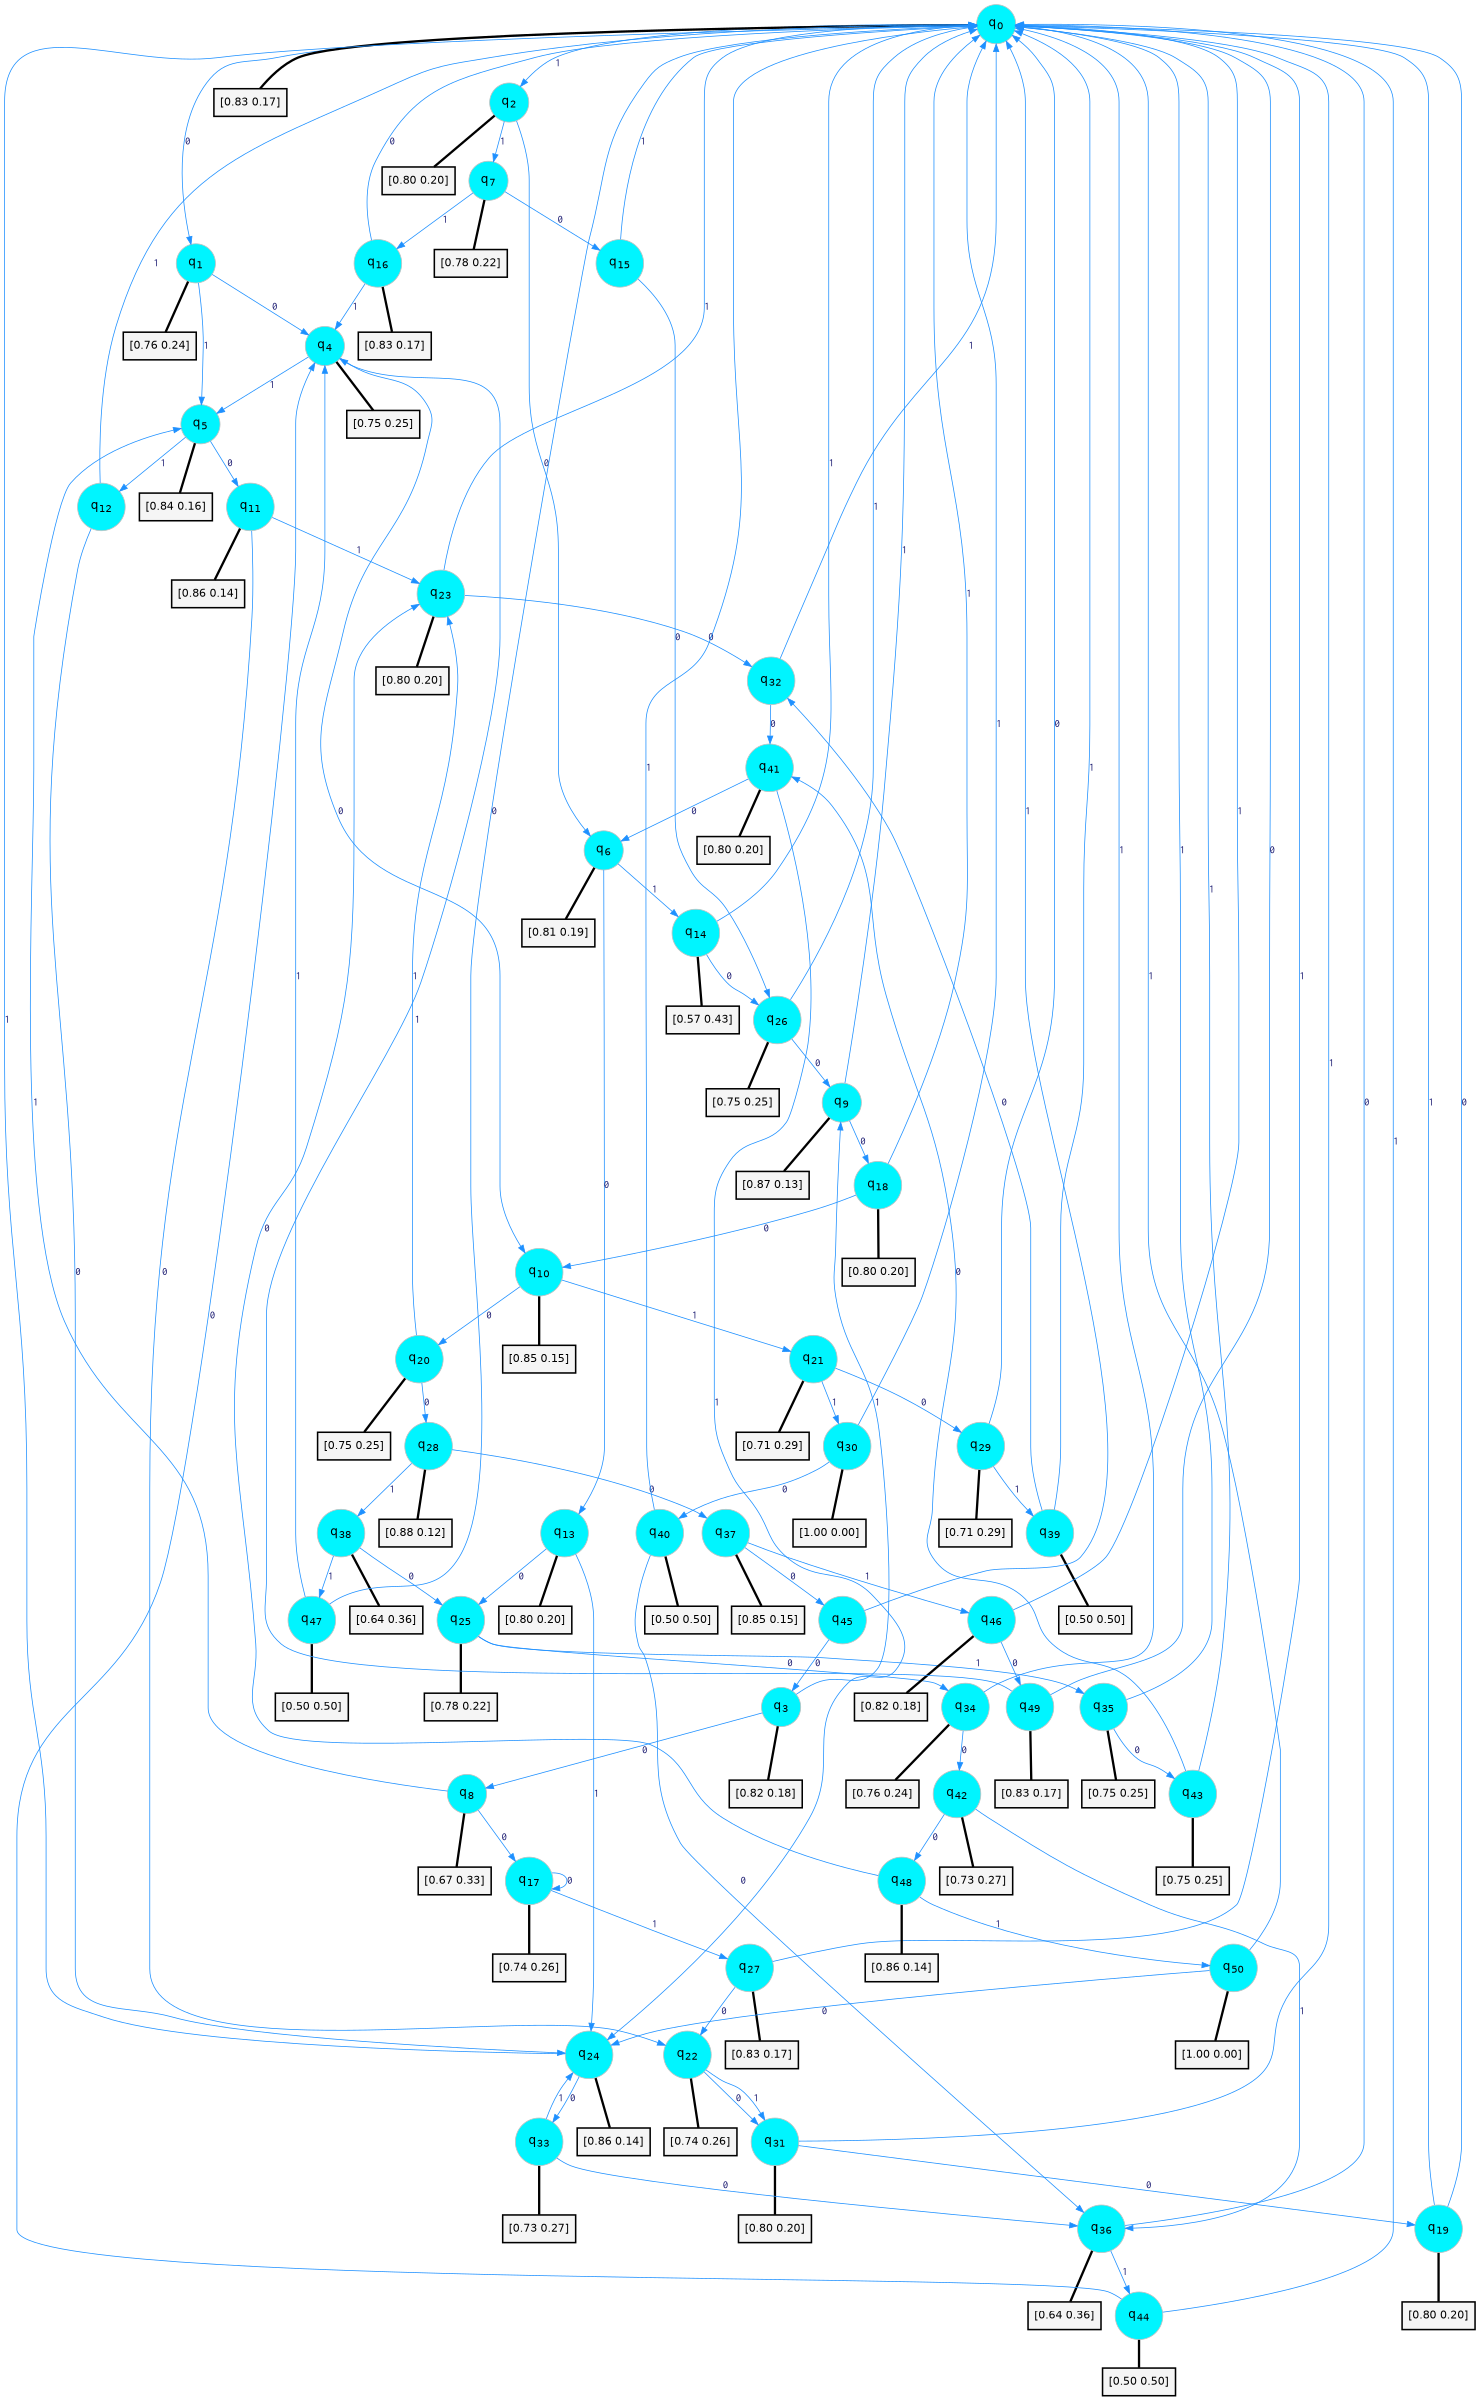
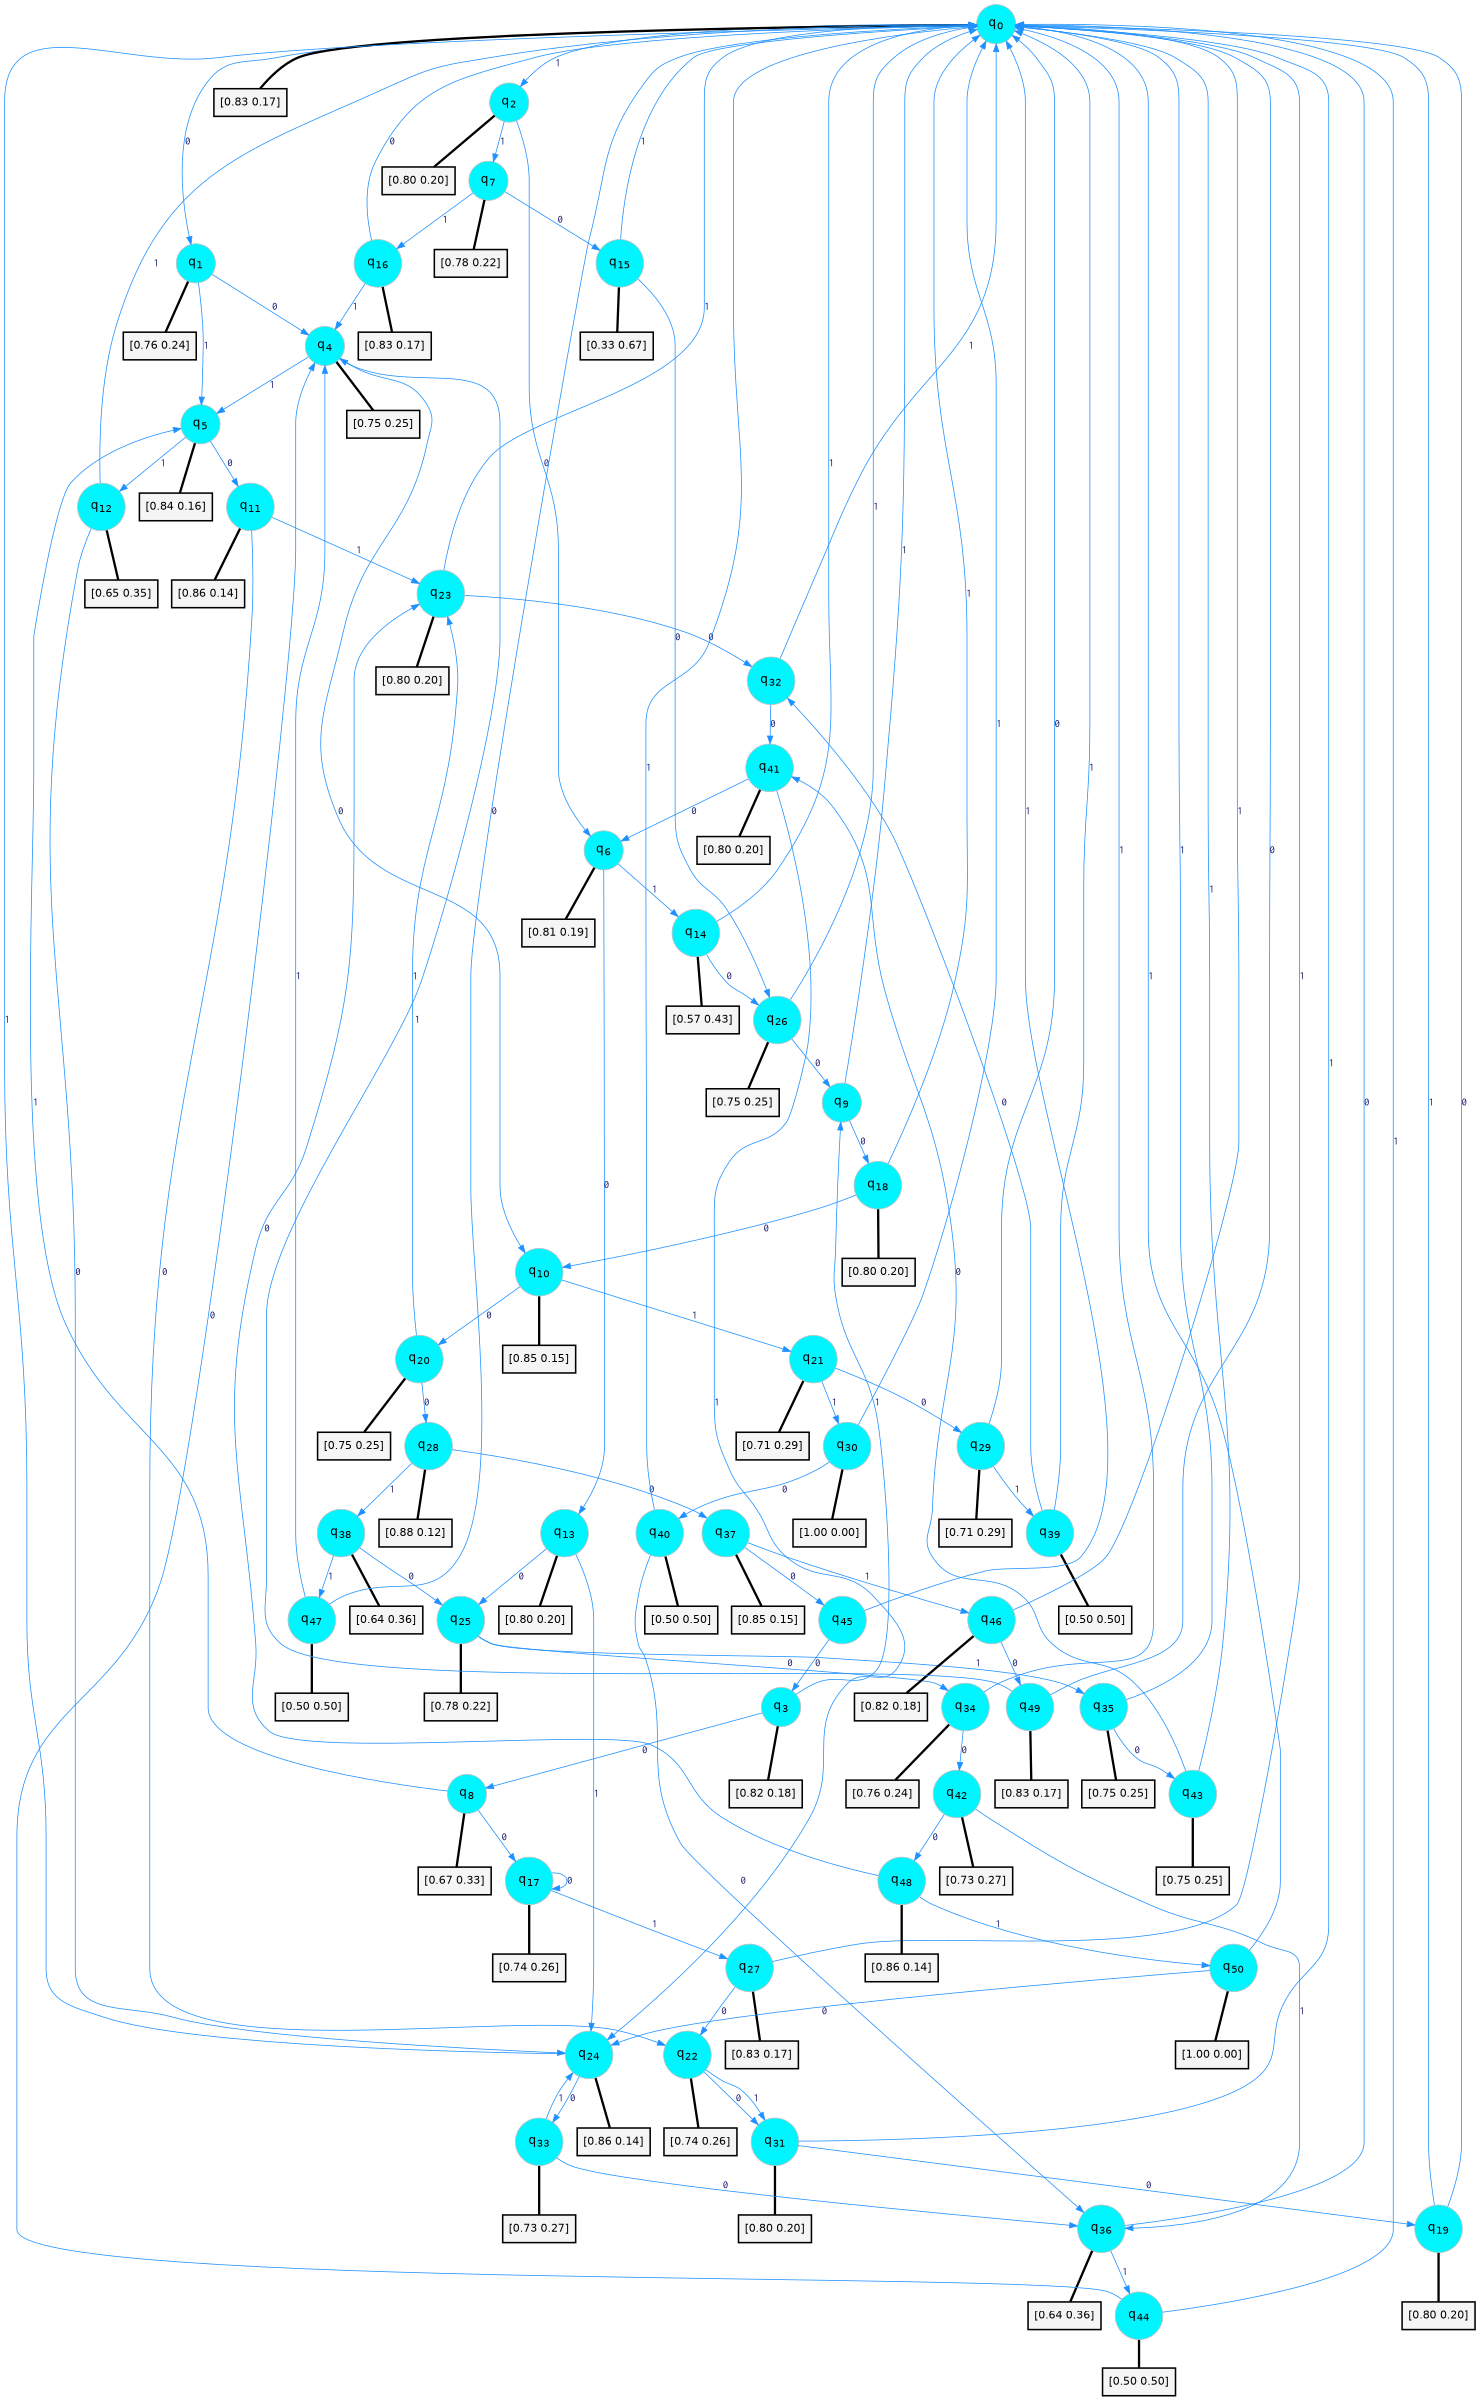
node "[0.33 0.67]": added
node "[0.65 0.35]": added
node "[0.87 0.13]": removed
